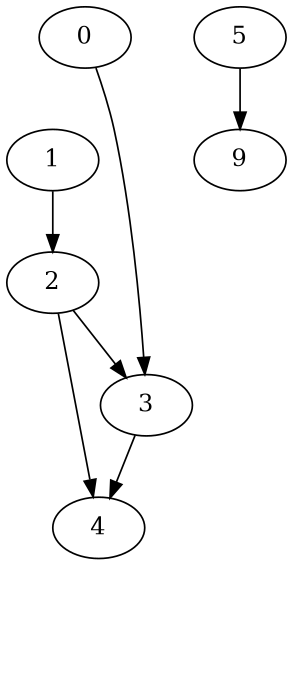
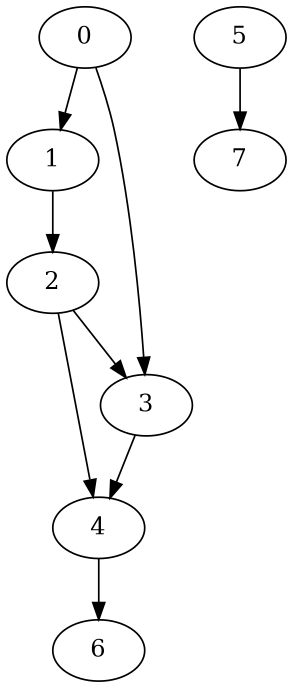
edge "0" -> "1": added
node "9": label "9" -> "7"
node "6": added
